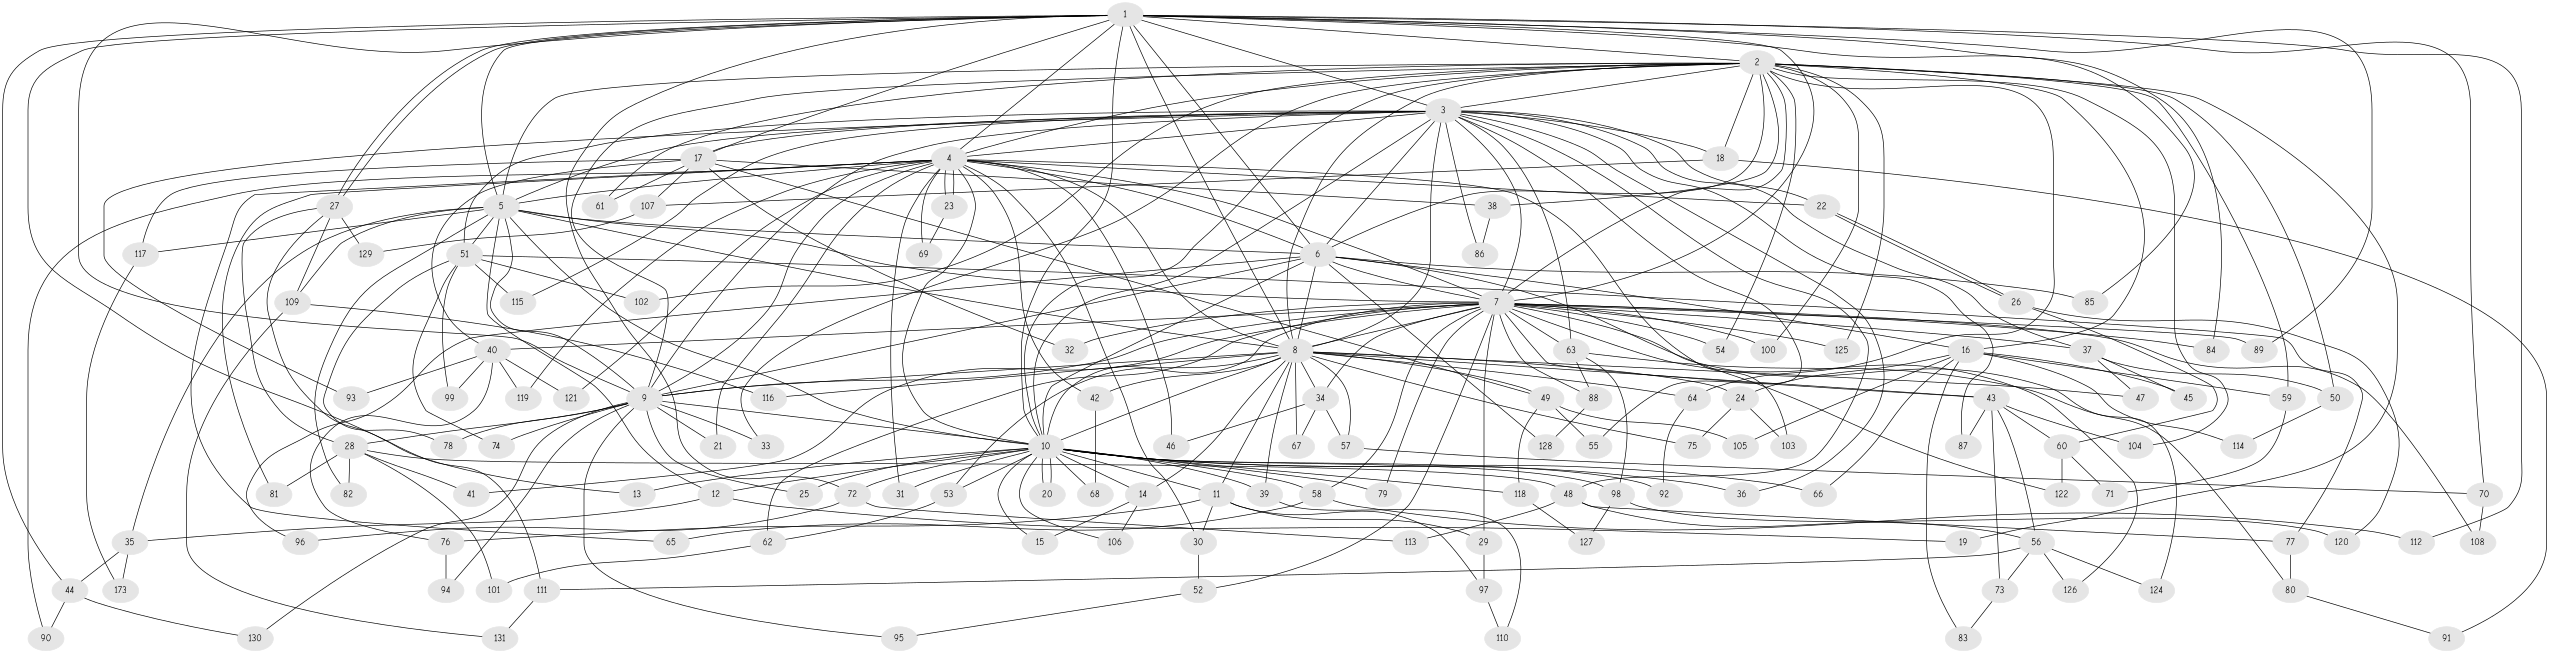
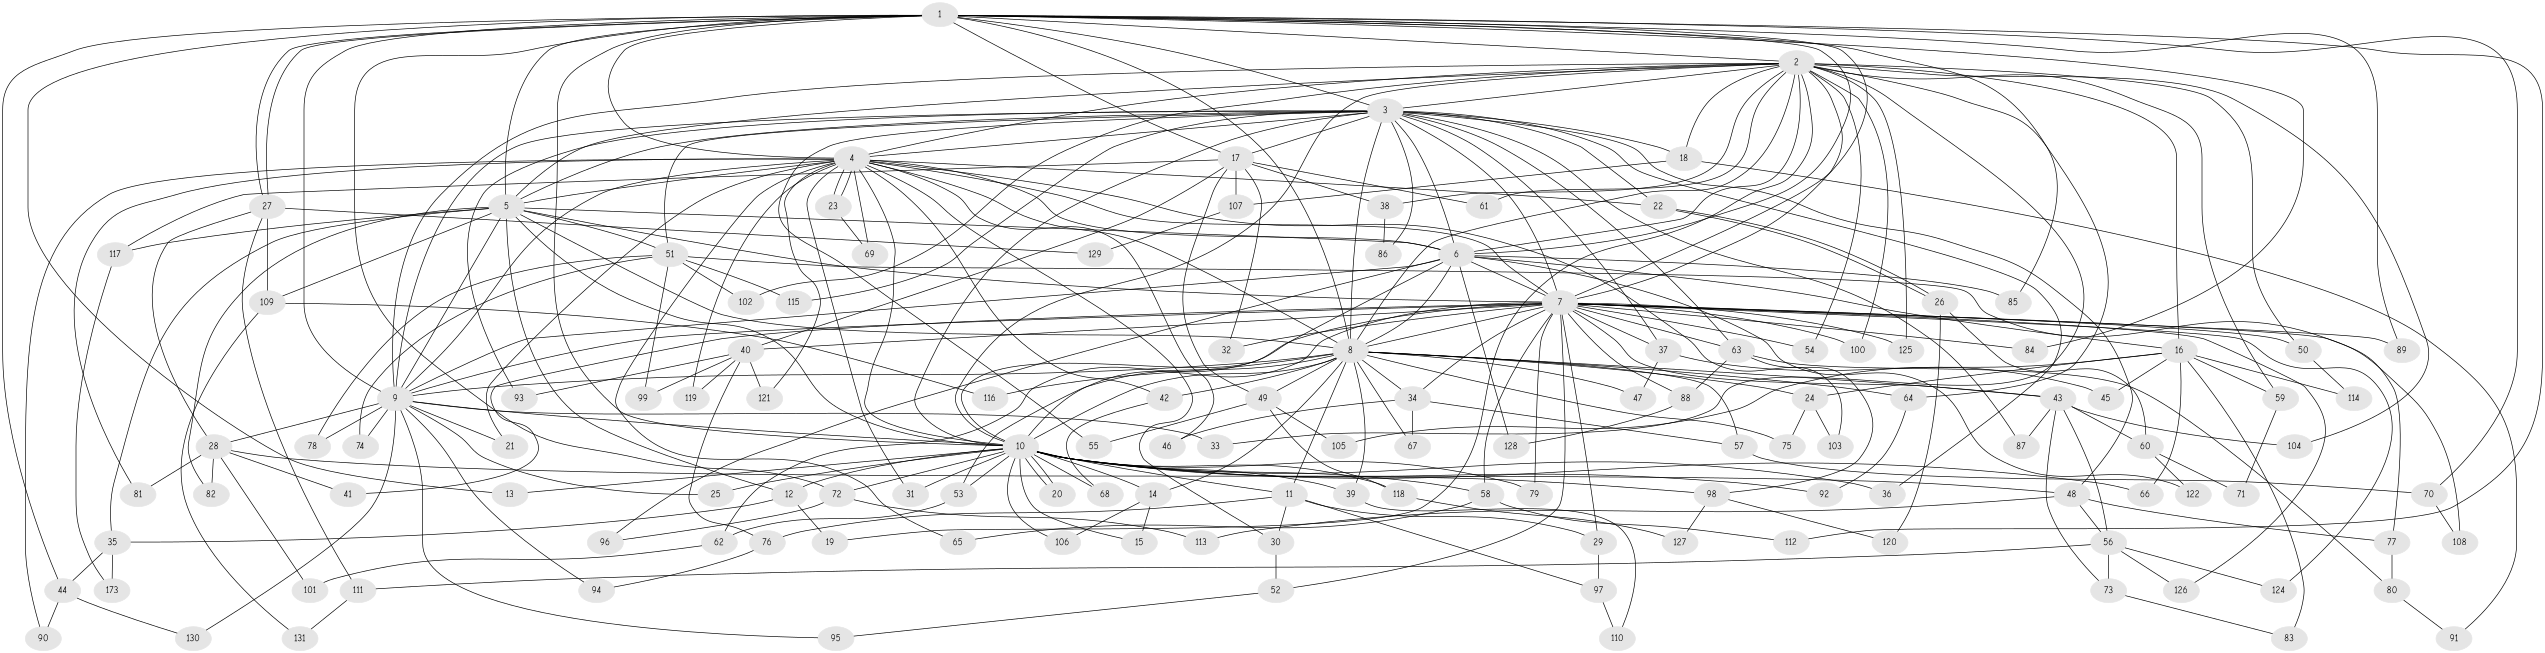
edge "37" -- "50": now "7" -- "50"
